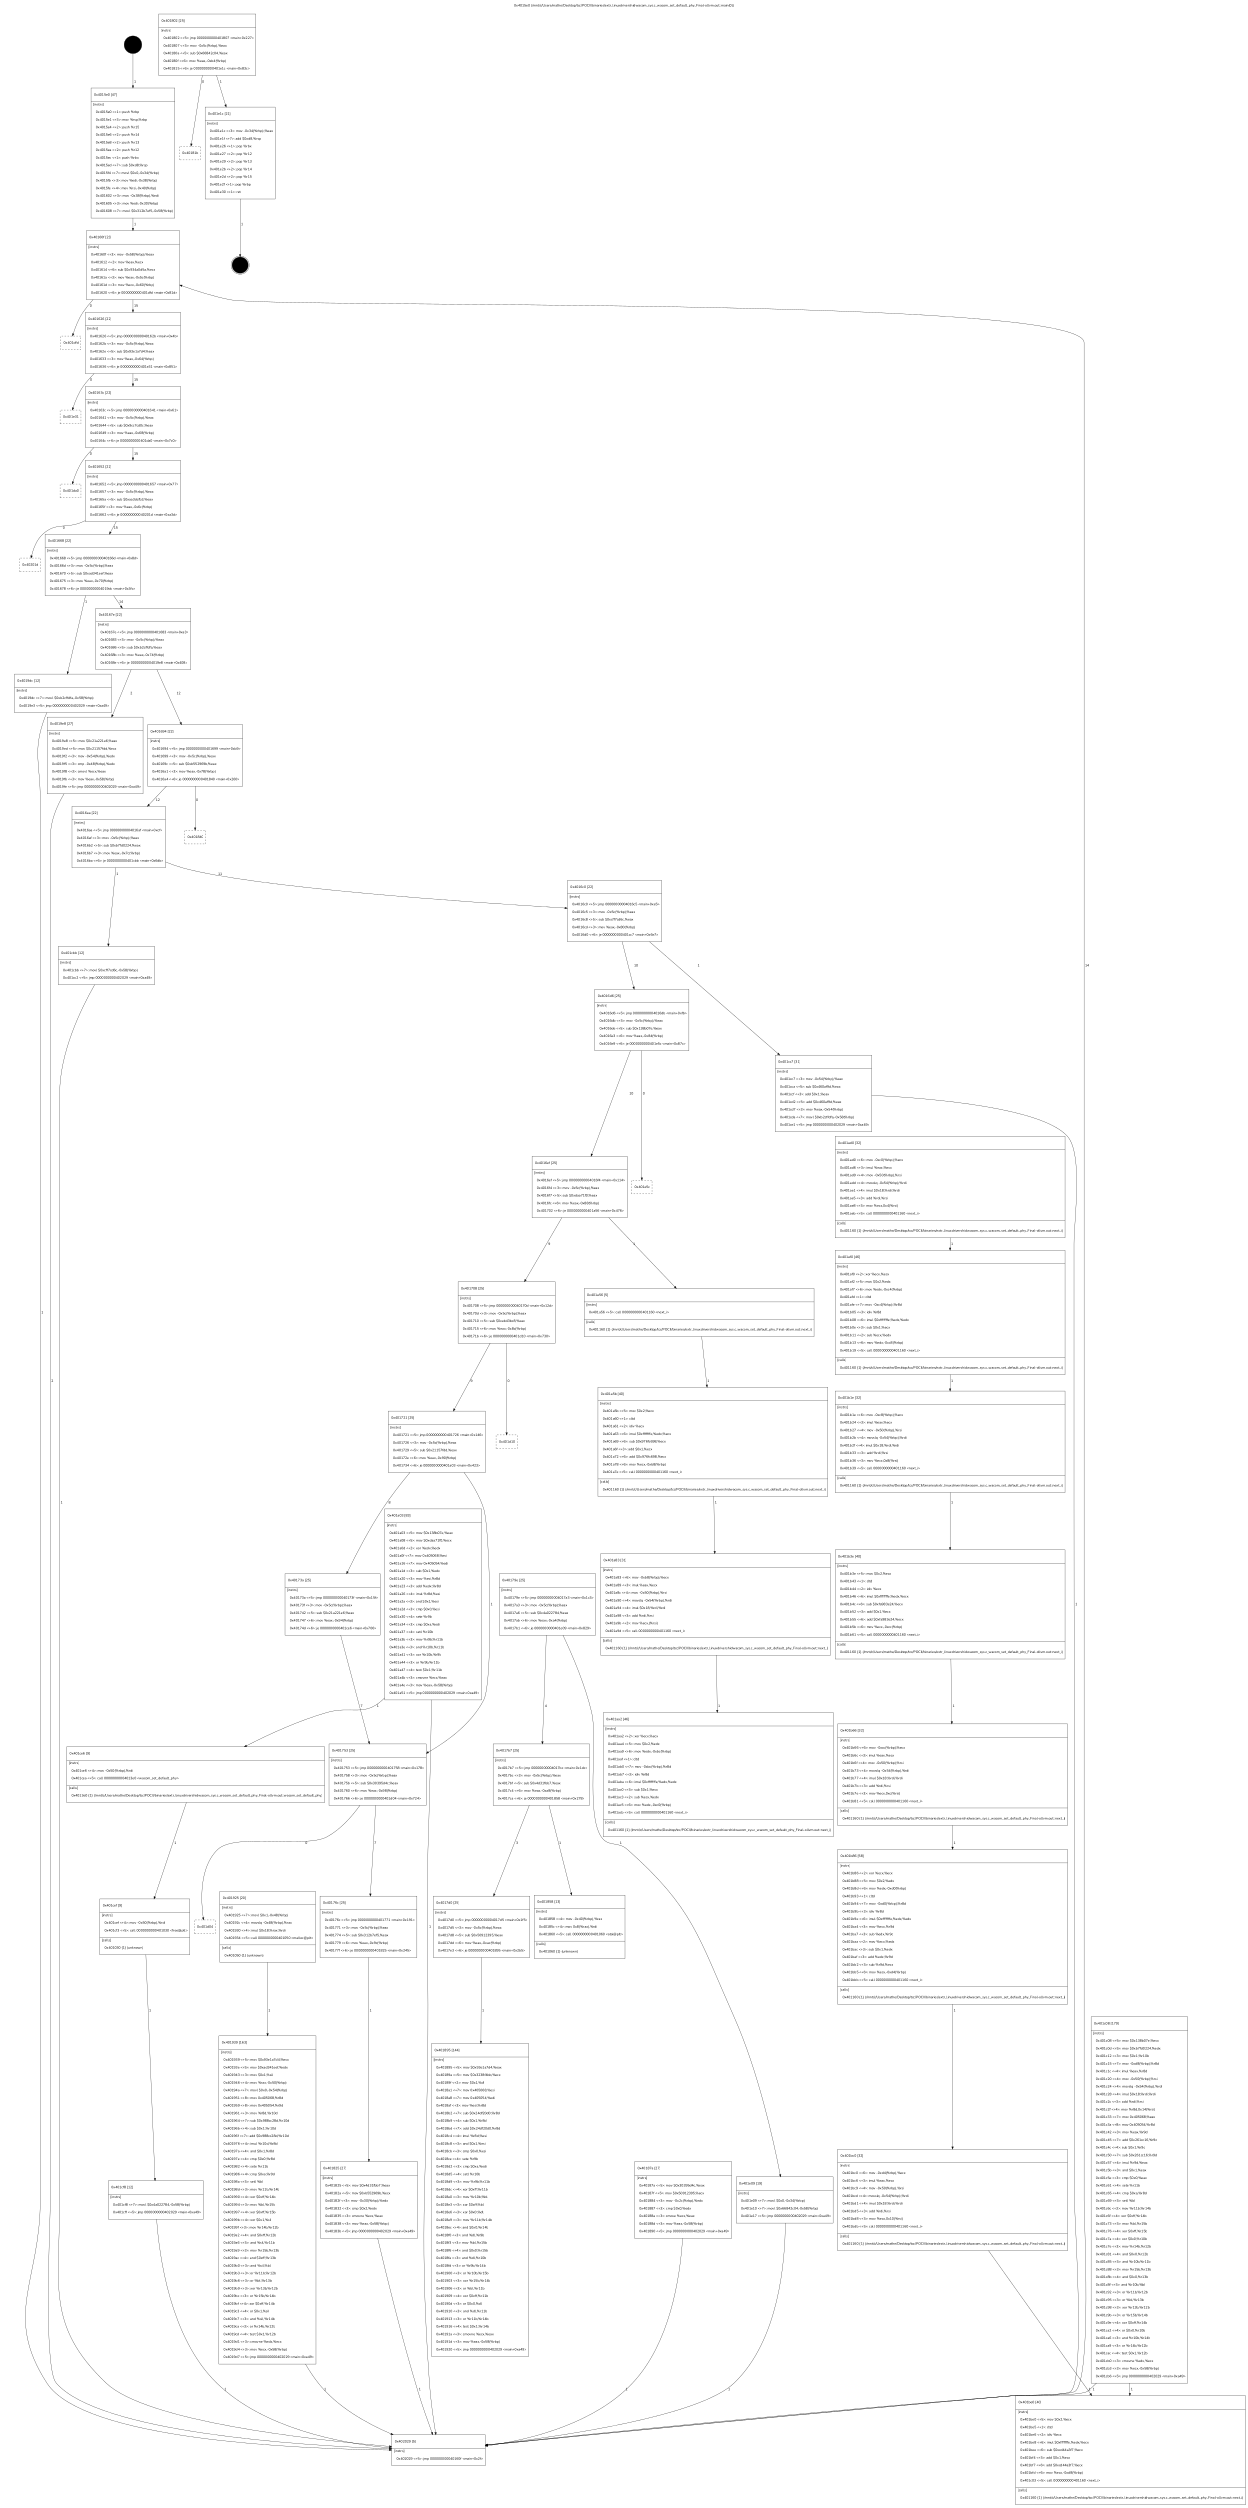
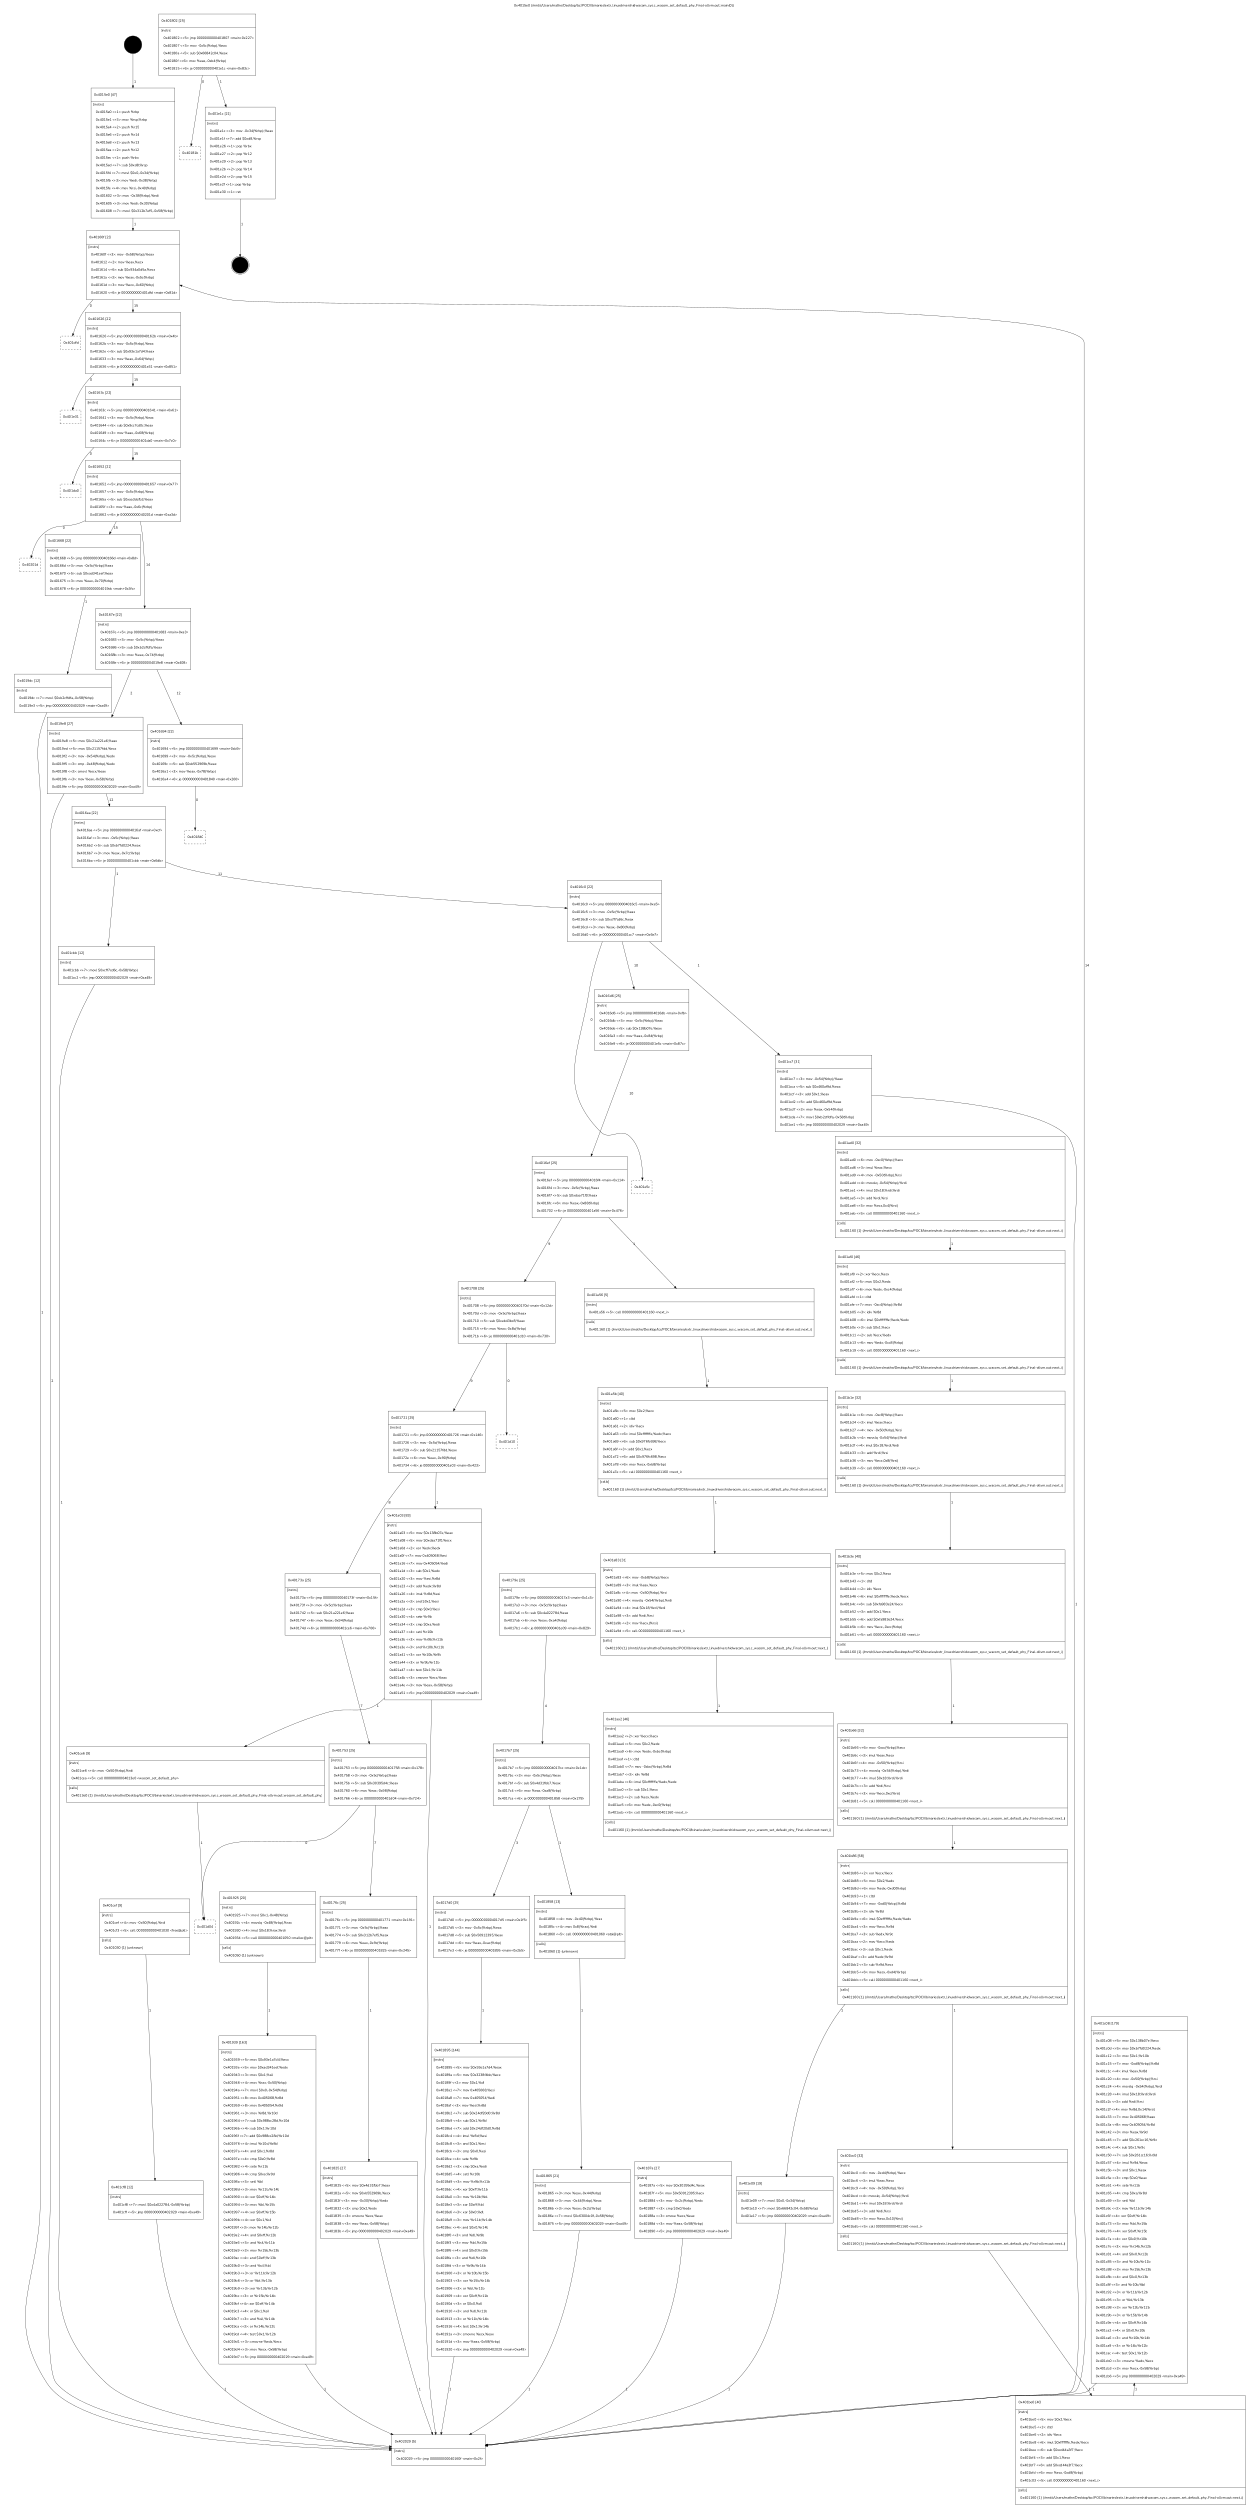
edge "0x401668 [22]" -> "0x40167e [22]": now "0x401652 [22]" -> "0x40167e [22]"
edge "0x401694 [22]" -> "0x4016aa [22]": now "0x4019e8 [27]" -> "0x4016aa [22]"
edge "0x4016d6 [25]" -> "0x401e5c": now "0x4016c0 [22]" -> "0x401e5c"
edge "0x401721 [25]" -> "0x401753 [25]": now "0x401721 [25]" -> "0x401a03 [83]"
edge "0x401ce6 [9]" -> "0x401cef [9]": now "0x401ce6 [9]" -> "0x401d04"
edge "0x40179e [25]" -> "0x401e09 [19]": now "0x401b86 [58]" -> "0x401e09 [19]"
node "0x401865 [21]": added
edge "0x401c08 [179]" -> "0x401be0 [40]": reversed
edge "0x401895 [144]" -> "0x402029 [5]": added, label "1"
